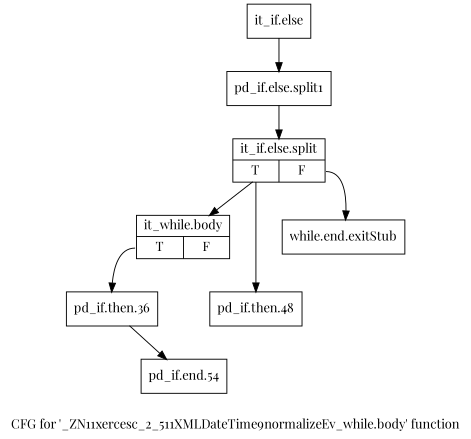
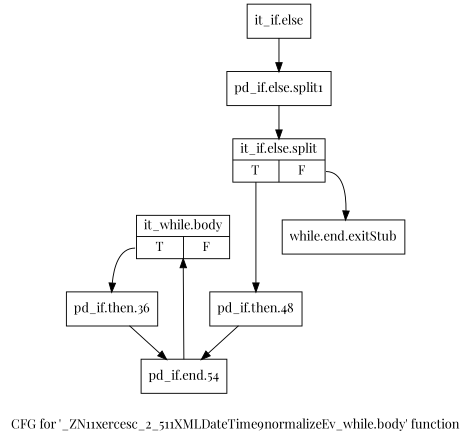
edge "it_if.else.split" -> "it_while.body": now "pd_if.end.54" -> "it_while.body"
edge "pd_if.then.48" -> "pd_if.end.54": added
